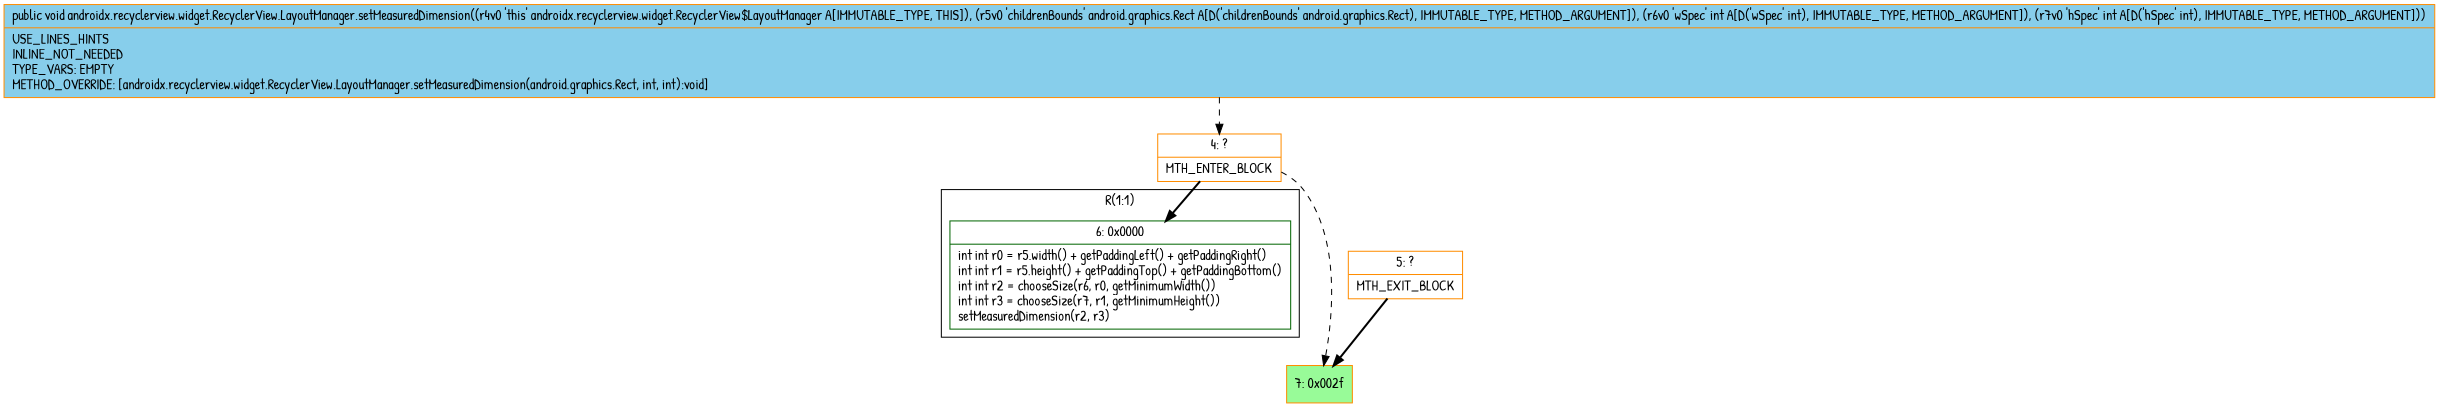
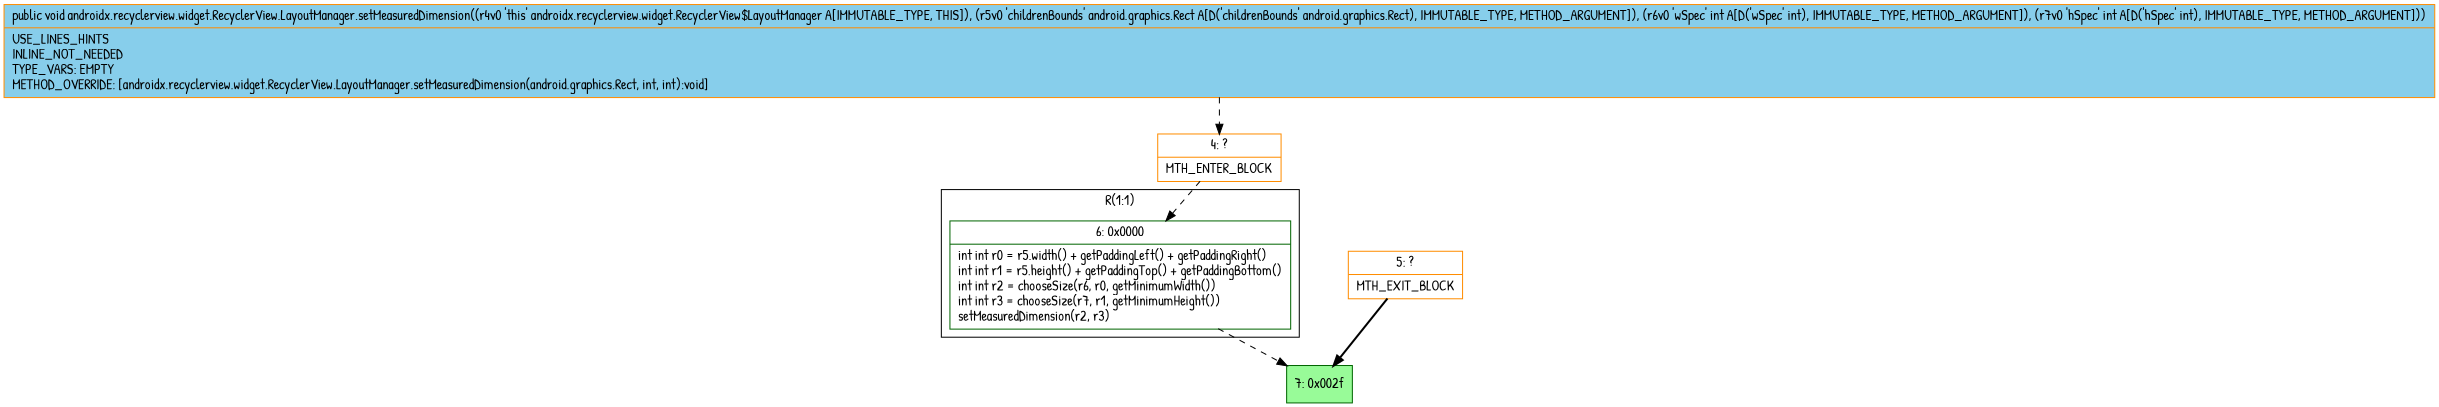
edge "4: ?" -> "6: 0x0000": style bold -> dashed
edge "4: ?" -> "7: 0x002f": now "6: 0x0000" -> "7: 0x002f"
node "7: 0x002f": color darkorange -> darkgreen
